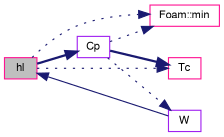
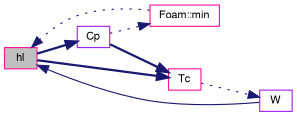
edge "hl" -> "Foam::min": reversed
edge "hl" -> "Tc": style dotted -> bold
edge "Cp" -> "W": now "Tc" -> "W"
